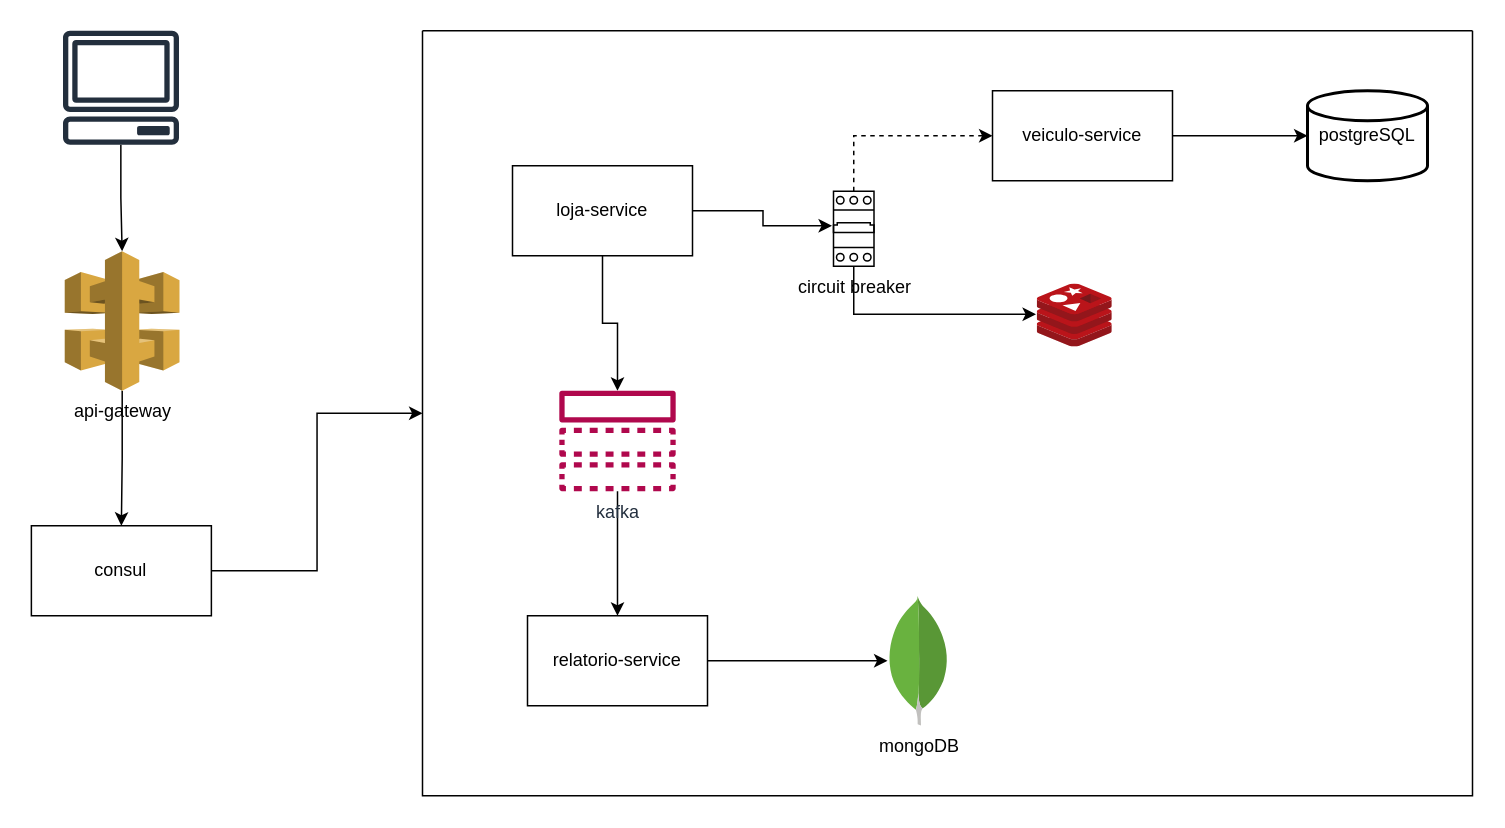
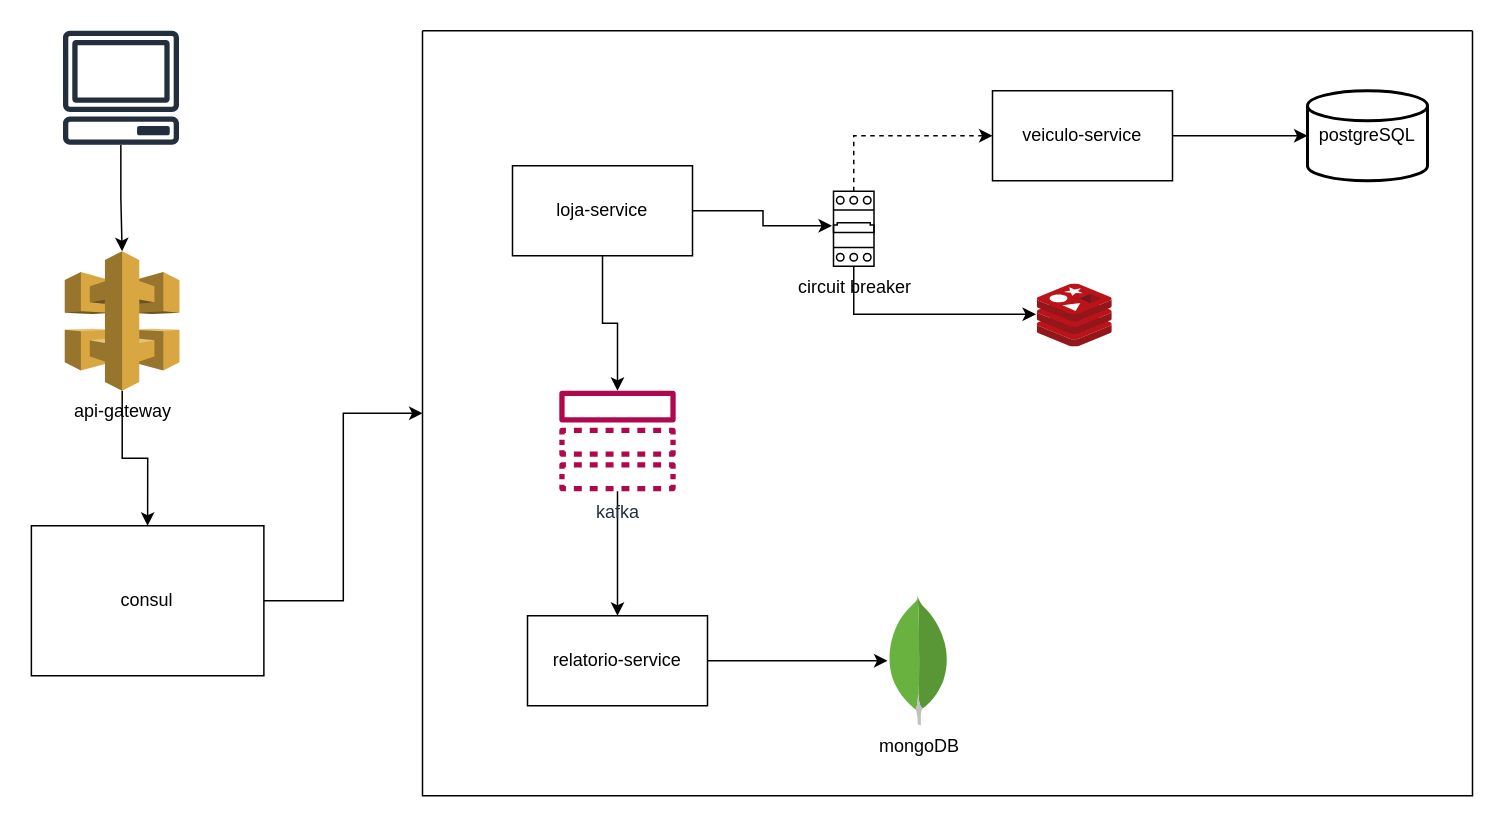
node "consul": size 180x90 -> 233x150
